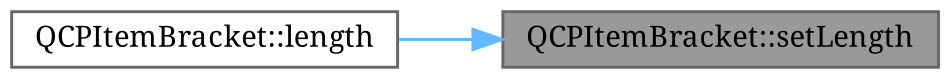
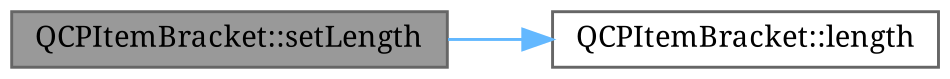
edge "QCPItemBracket::length" -> "QCPItemBracket::setLength": reversed
